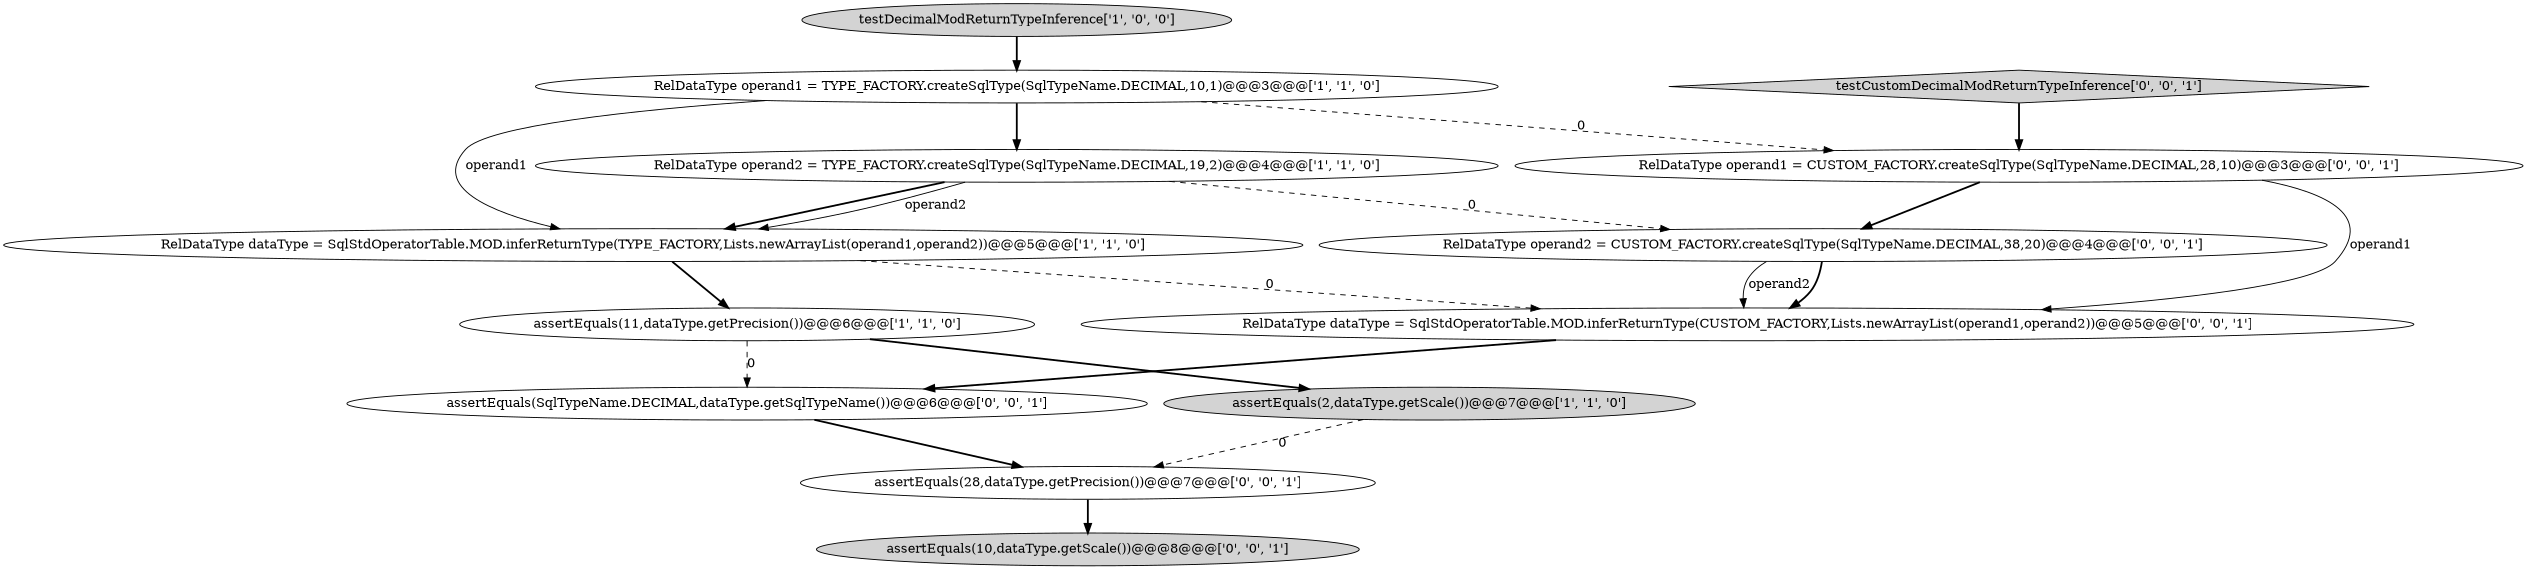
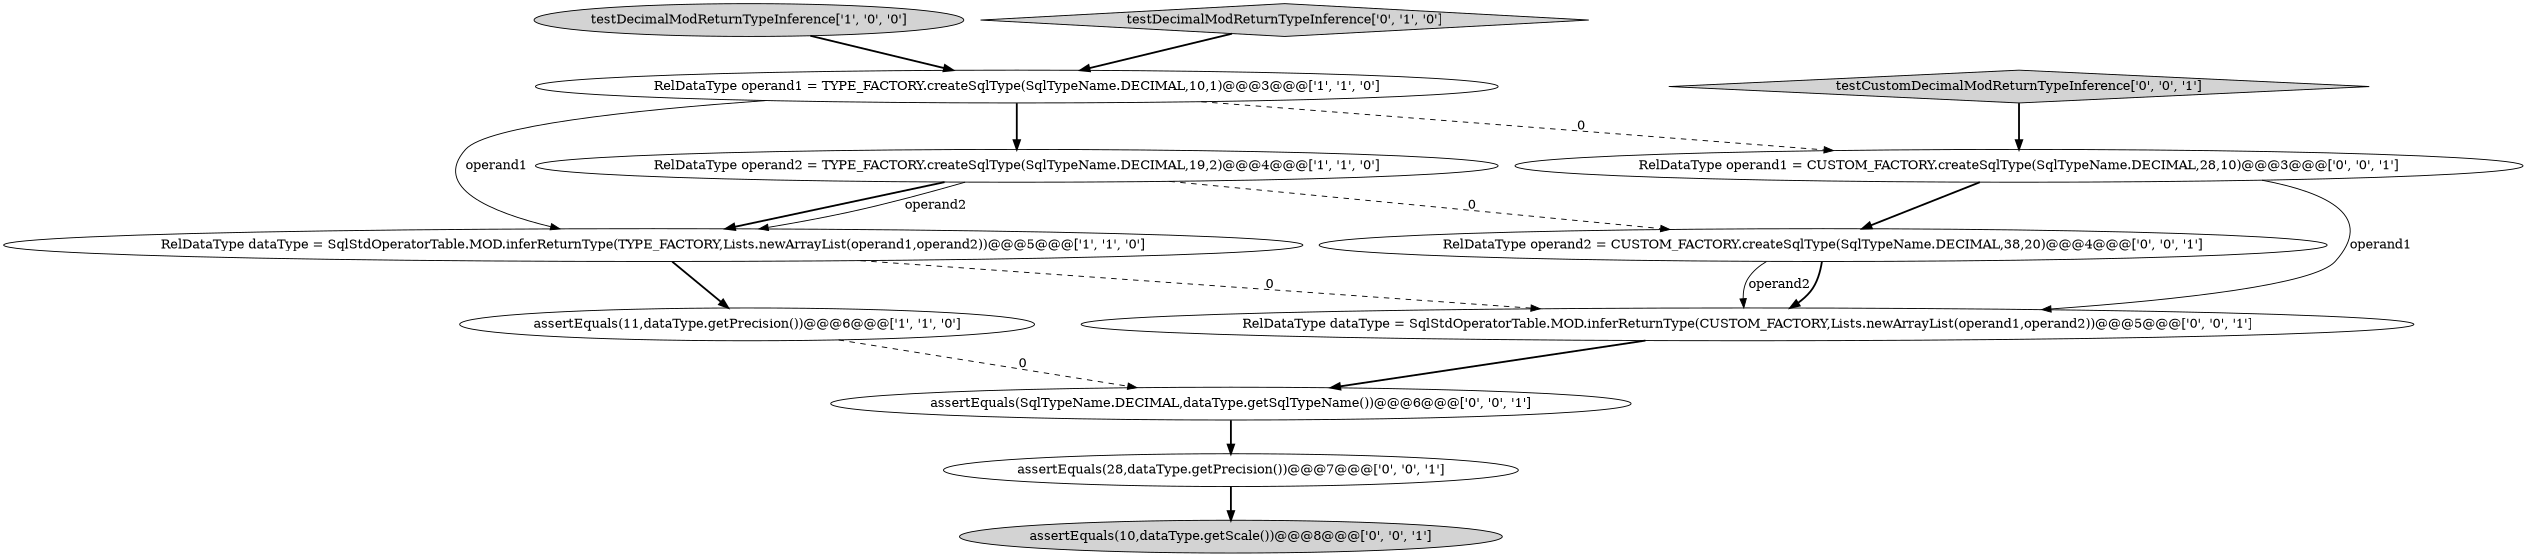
node "testDecimalModReturnTypeInference['0', '1', '0']": added
node "assertEquals(2,dataType.getScale())@@@7@@@['1', '1', '0']": removed
